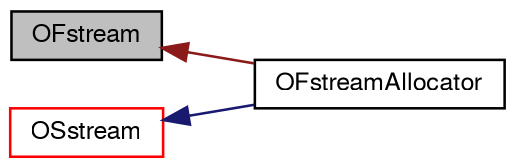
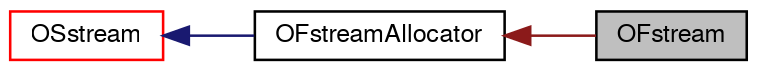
edge "OFstreamAllocator" -> "OFstream": reversed
